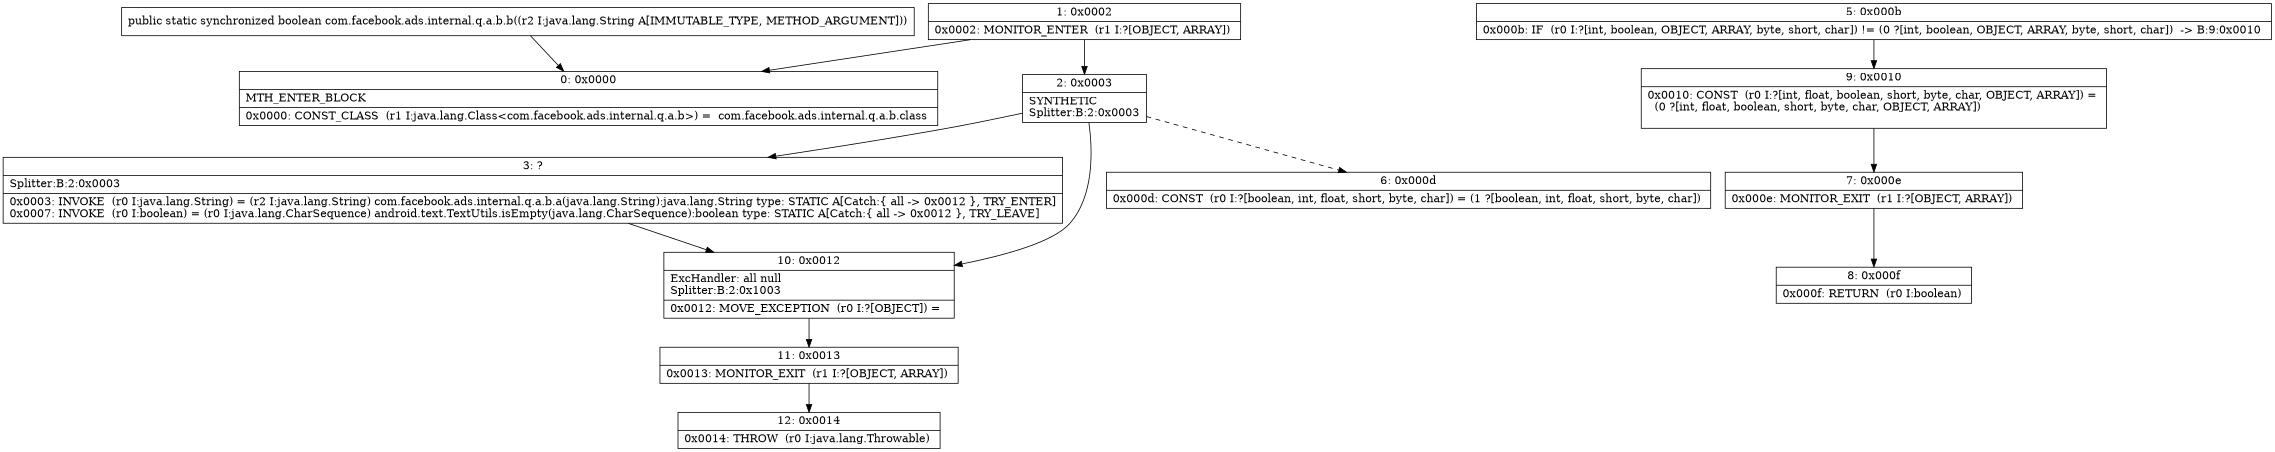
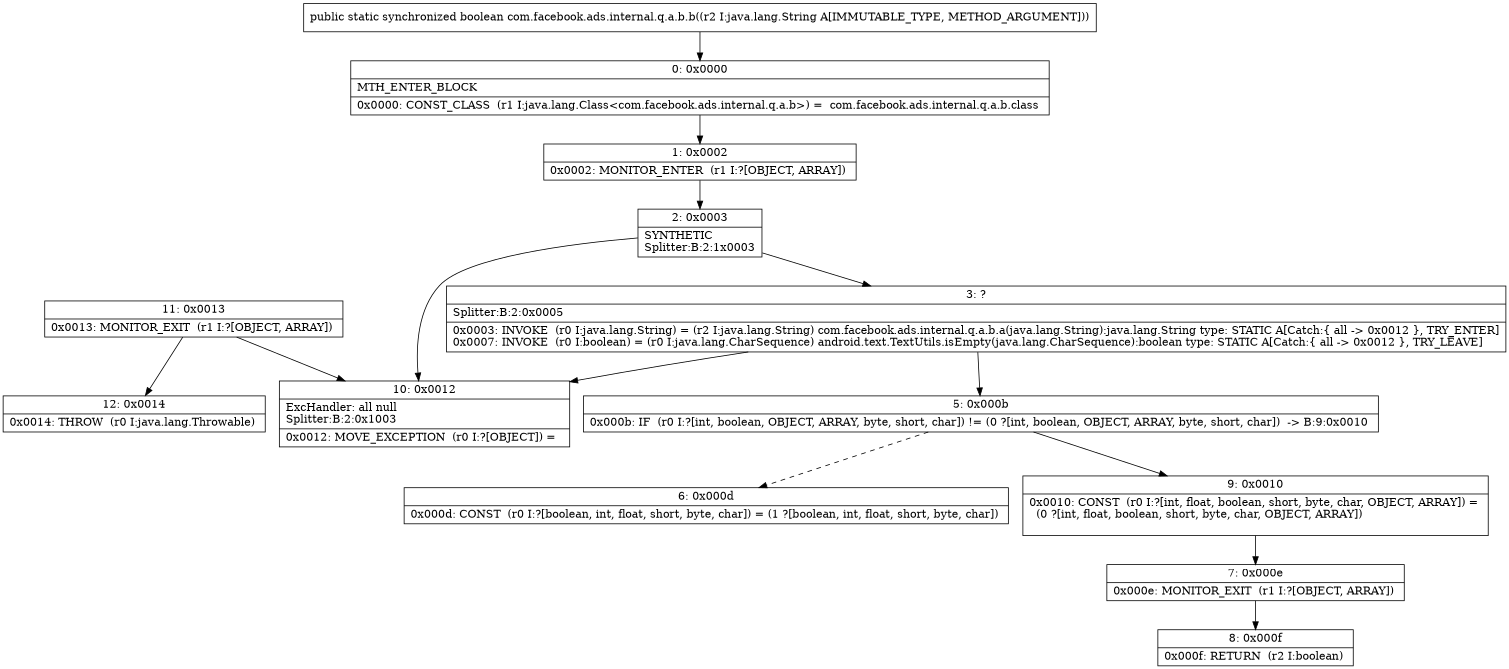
edge "1: 0x0002" -> "0: 0x0000": reversed
node "2: 0x0003": text "Splitter:B:2:0x0003" -> "Splitter:B:2:1x0003"
edge "2: 0x0003" -> "6: 0x000d": now "5: 0x000b" -> "6: 0x000d"
node "3: ?": text "Splitter:B:2:0x0003" -> "Splitter:B:2:0x0005"
node "8: 0x000f": text "0x000f: RETURN  (r0 I:boolean)" -> "0x000f: RETURN  (r2 I:boolean)"
edge "10: 0x0012" -> "11: 0x0013": reversed
edge "3: ?" -> "5: 0x000b": added
